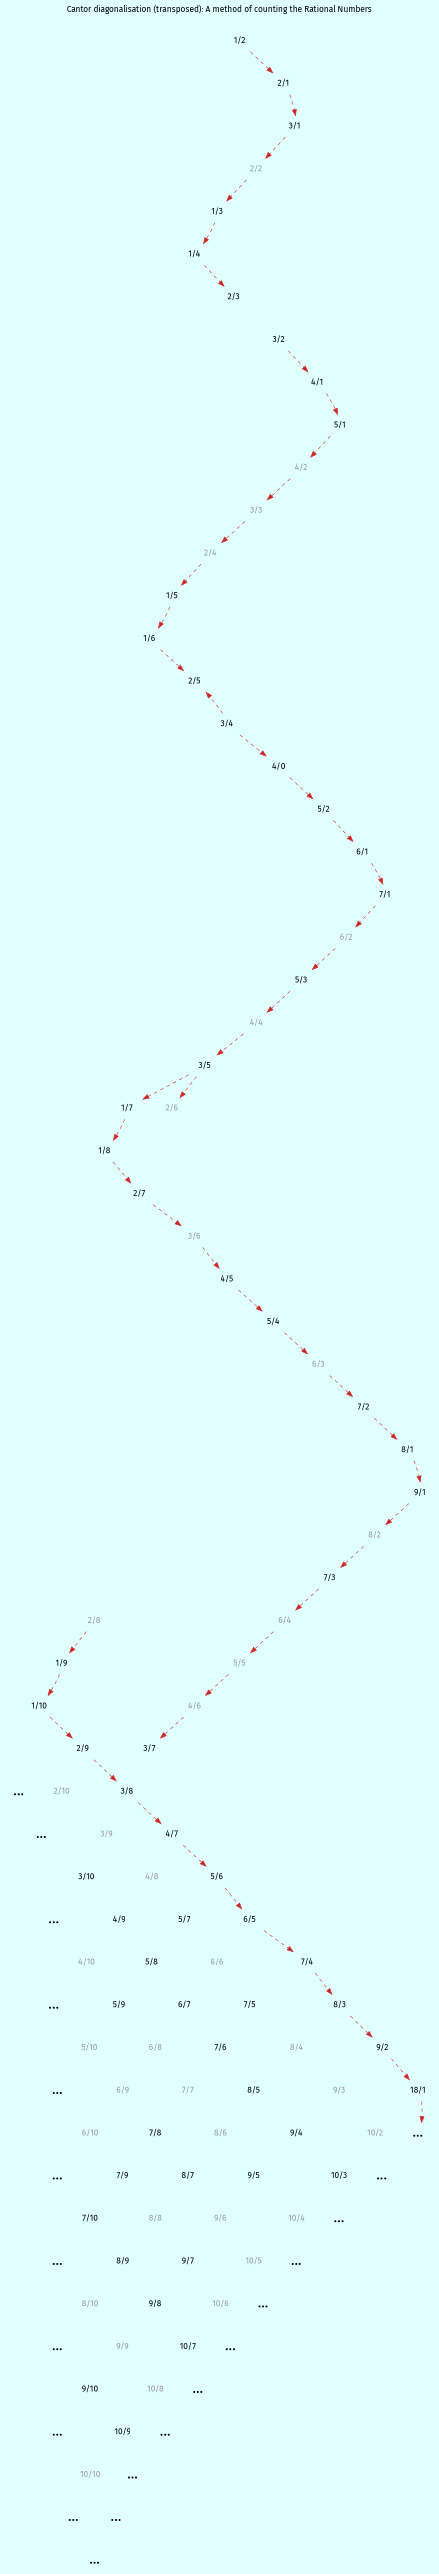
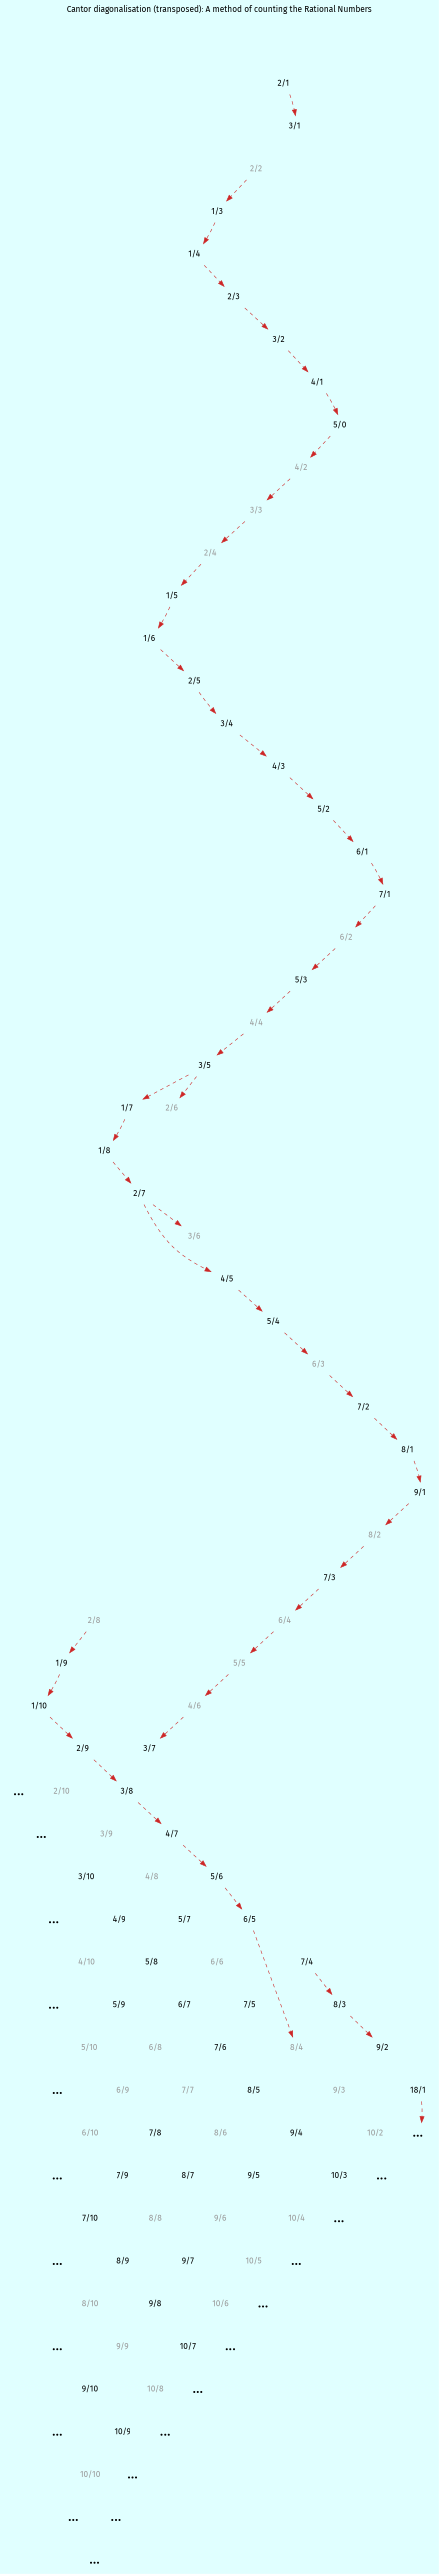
node "1/2": removed
edge "3/1" -> "2/2": removed
edge "2/3" -> "3/2": added
node "5/1": label "5/1" -> "5/0"
edge "3/4" -> "2/5": reversed
node "4/0": label "4/0" -> "4/3"
edge "3/6" -> "4/5": now "2/7" -> "4/5"
edge "6/5" -> "7/4": now "6/5" -> "8/4"
edge "9/2" -> "18/1": removed
